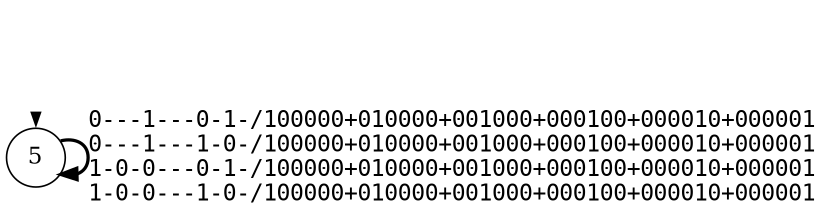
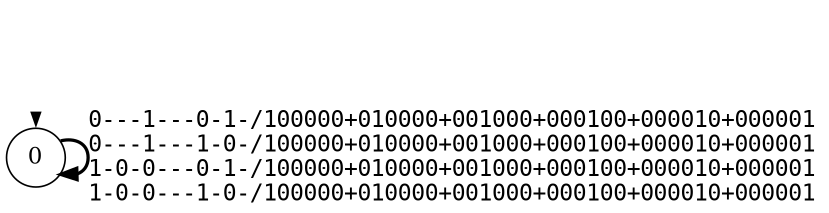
node "5": label "5" -> "0"
